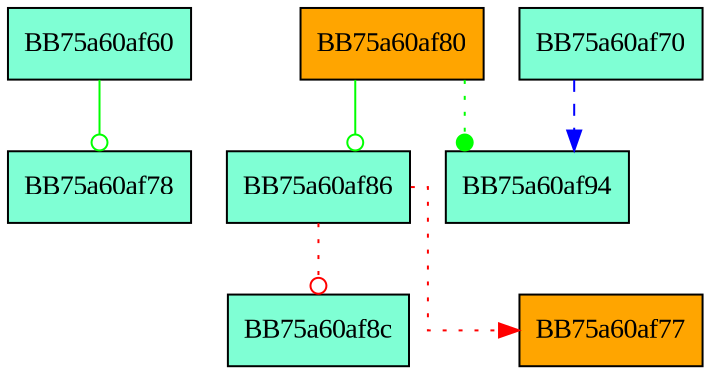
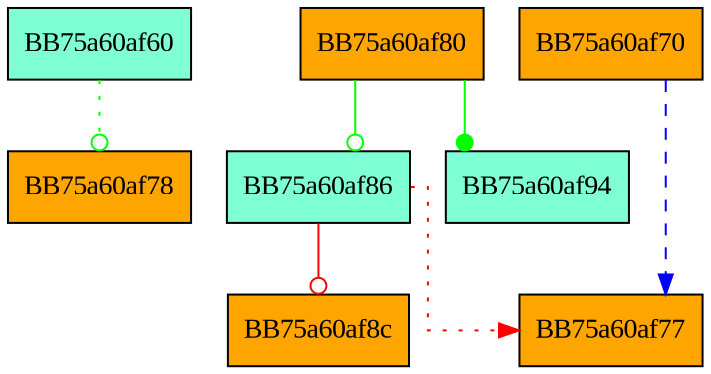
node "BB75a60af70": fillcolor aquamarine -> orange
edge "BB75a60af70" -> "BB75a60af94": now "BB75a60af70" -> "BB75a60af77"
edge "BB75a60af60" -> "BB75a60af78": style solid -> dotted
edge "BB75a60af80" -> "BB75a60af94": style dotted -> solid
node "BB75a60af78": fillcolor aquamarine -> orange
edge "BB75a60af86" -> "BB75a60af8c": style dotted -> solid
node "BB75a60af8c": fillcolor aquamarine -> orange
